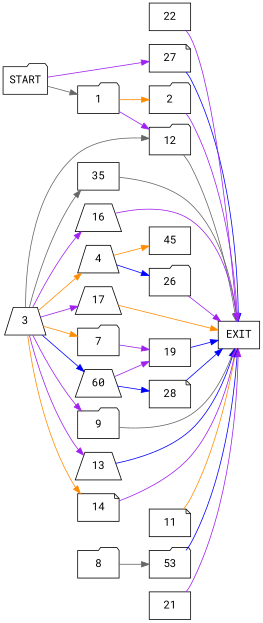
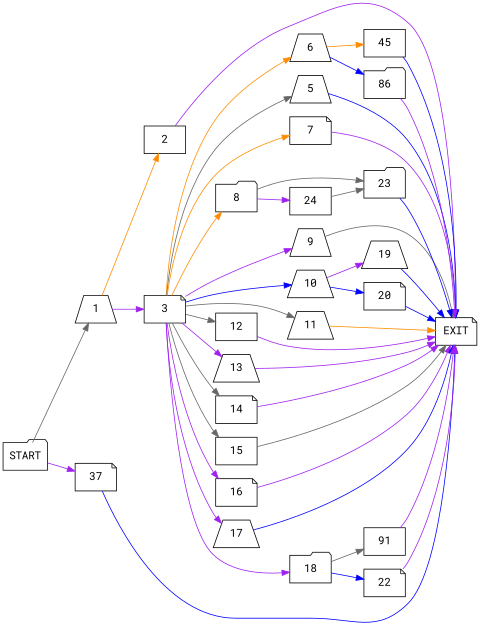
node "22": shape box -> note
node "27": label "27" -> "37"
node "5": added
node "1": shape folder -> trapezium
node "2": shape folder -> box
edge "1" -> "12": now "1" -> "3"
node "12": shape folder -> box
edge "45" -> "EXIT": added
node "35": label "35" -> "15"
node "24": added
node "16": shape trapezium -> note
edge "12" -> "EXIT": color gray40 -> purple
edge "3" -> "8": added
node "4": label "4" -> "6"
node "26": label "26" -> "86"
edge "3" -> "11": added
edge "17" -> "EXIT": color darkorange -> blue
node "3": shape trapezium -> note
node "EXIT": shape box -> note
node "7": shape folder -> note
edge "7" -> "19": now "7" -> "EXIT"
node "19": shape box -> trapezium
node "60": label "60" -> "10"
node "28": label "28" -> "20"
edge "3" -> "14": color darkorange -> gray40
node "9": shape folder -> trapezium
edge "13" -> "EXIT": color blue -> purple
node "11": shape note -> trapezium
node "53": label "53" -> "23"
node "18": added
node "21": label "21" -> "91"
